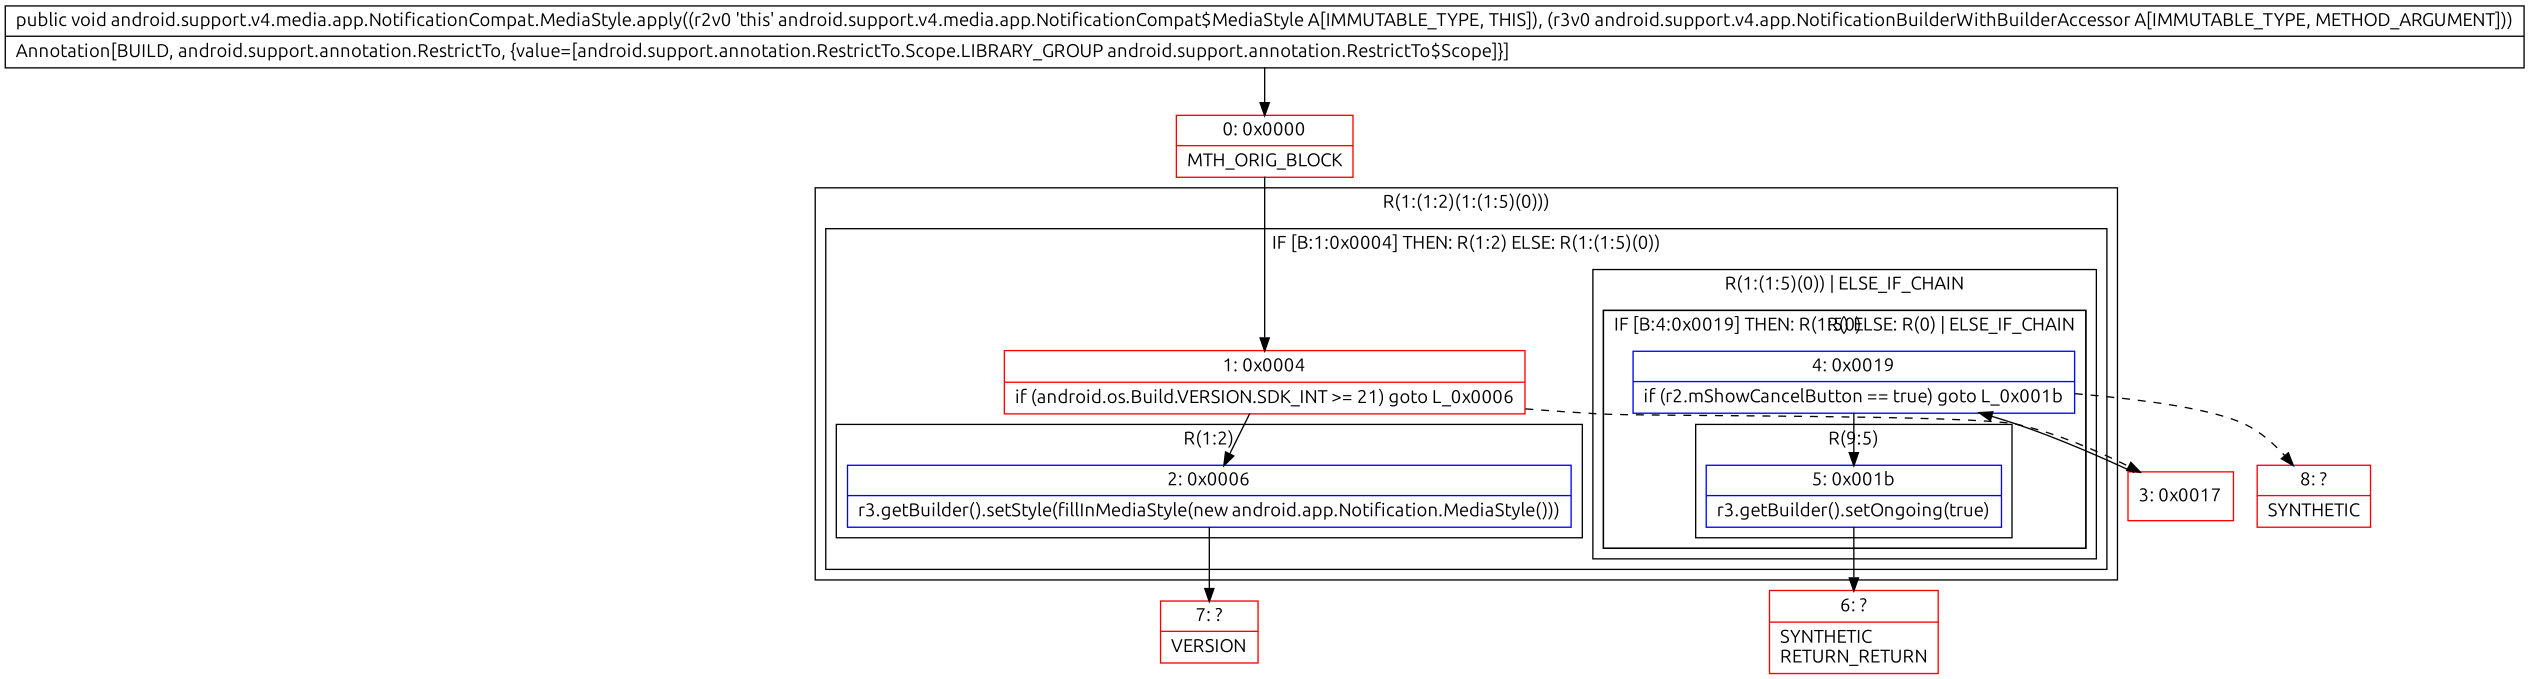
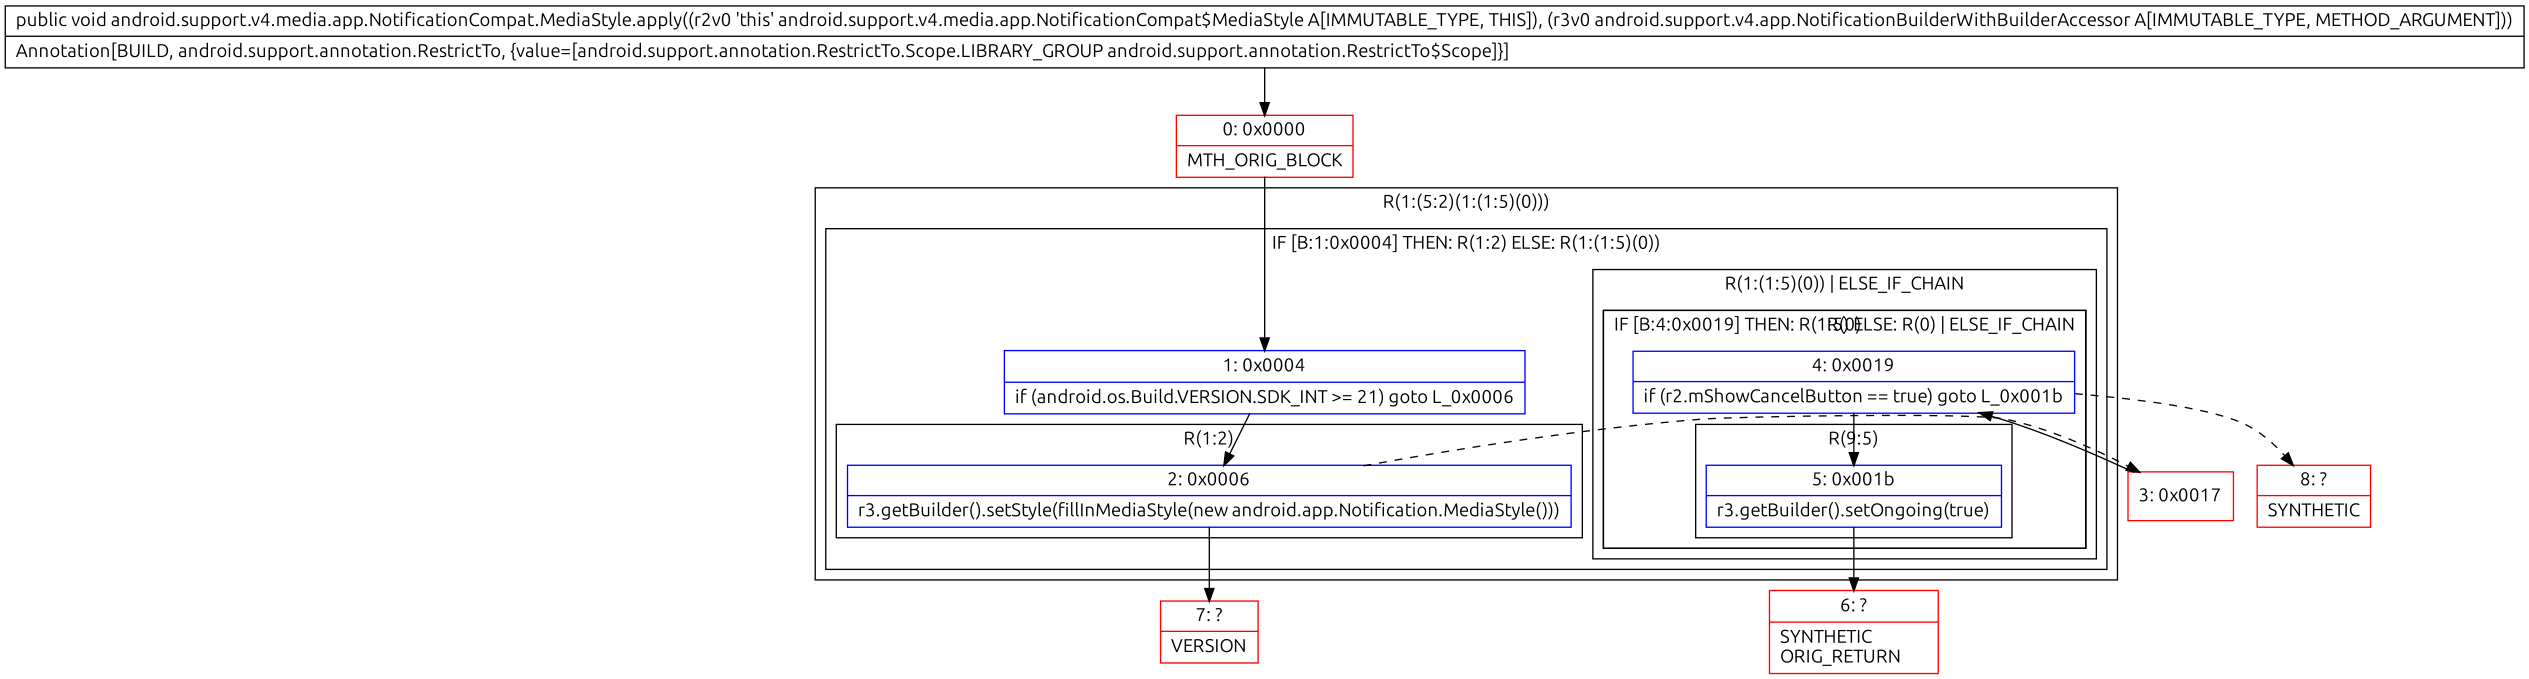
cluster "R(1:(1:2)(1:(1:5)(0)))": label "R(1:(1:2)(1:(1:5)(0)))" -> "R(1:(5:2)(1:(1:5)(0)))"
node "1: 0x0004": color red -> blue
edge "1: 0x0004" -> "3: 0x0017": now "2: 0x0006" -> "3: 0x0017"
node "6: ?": text "RETURN_RETURN" -> "ORIG_RETURN"
